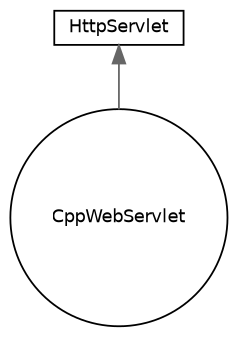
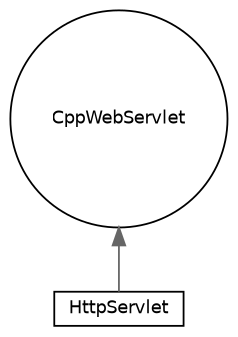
edge "CppWebServlet" -> "HttpServlet": reversed
